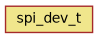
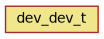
node "spi_dev_t": label "spi_dev_t" -> "dev_dev_t"
